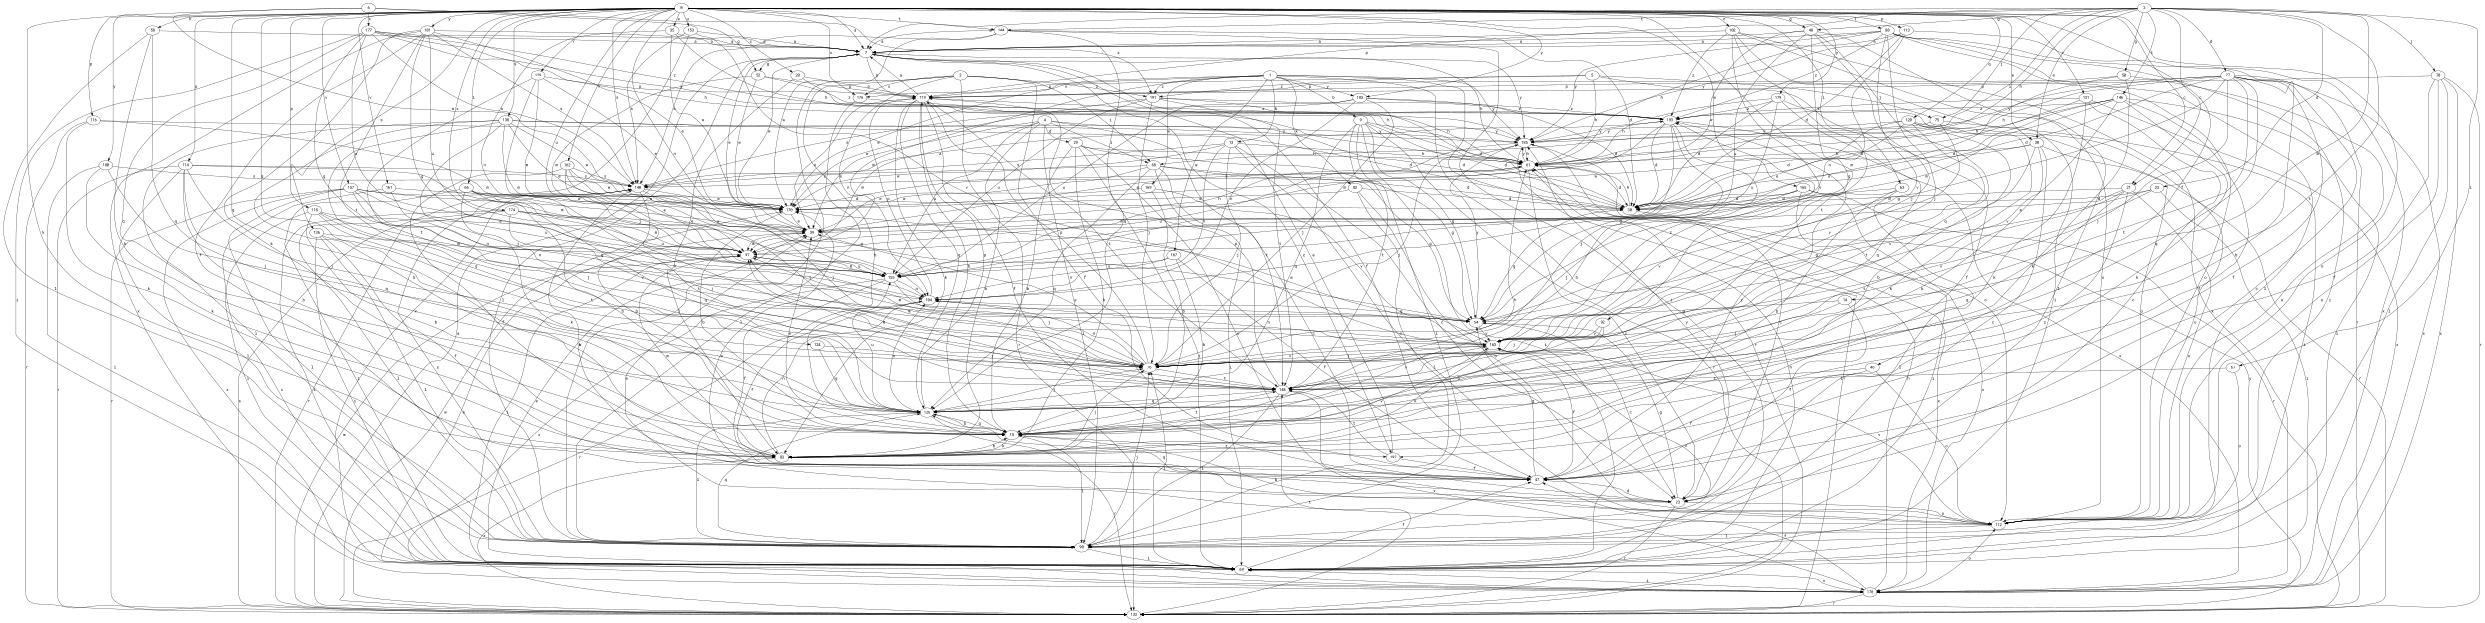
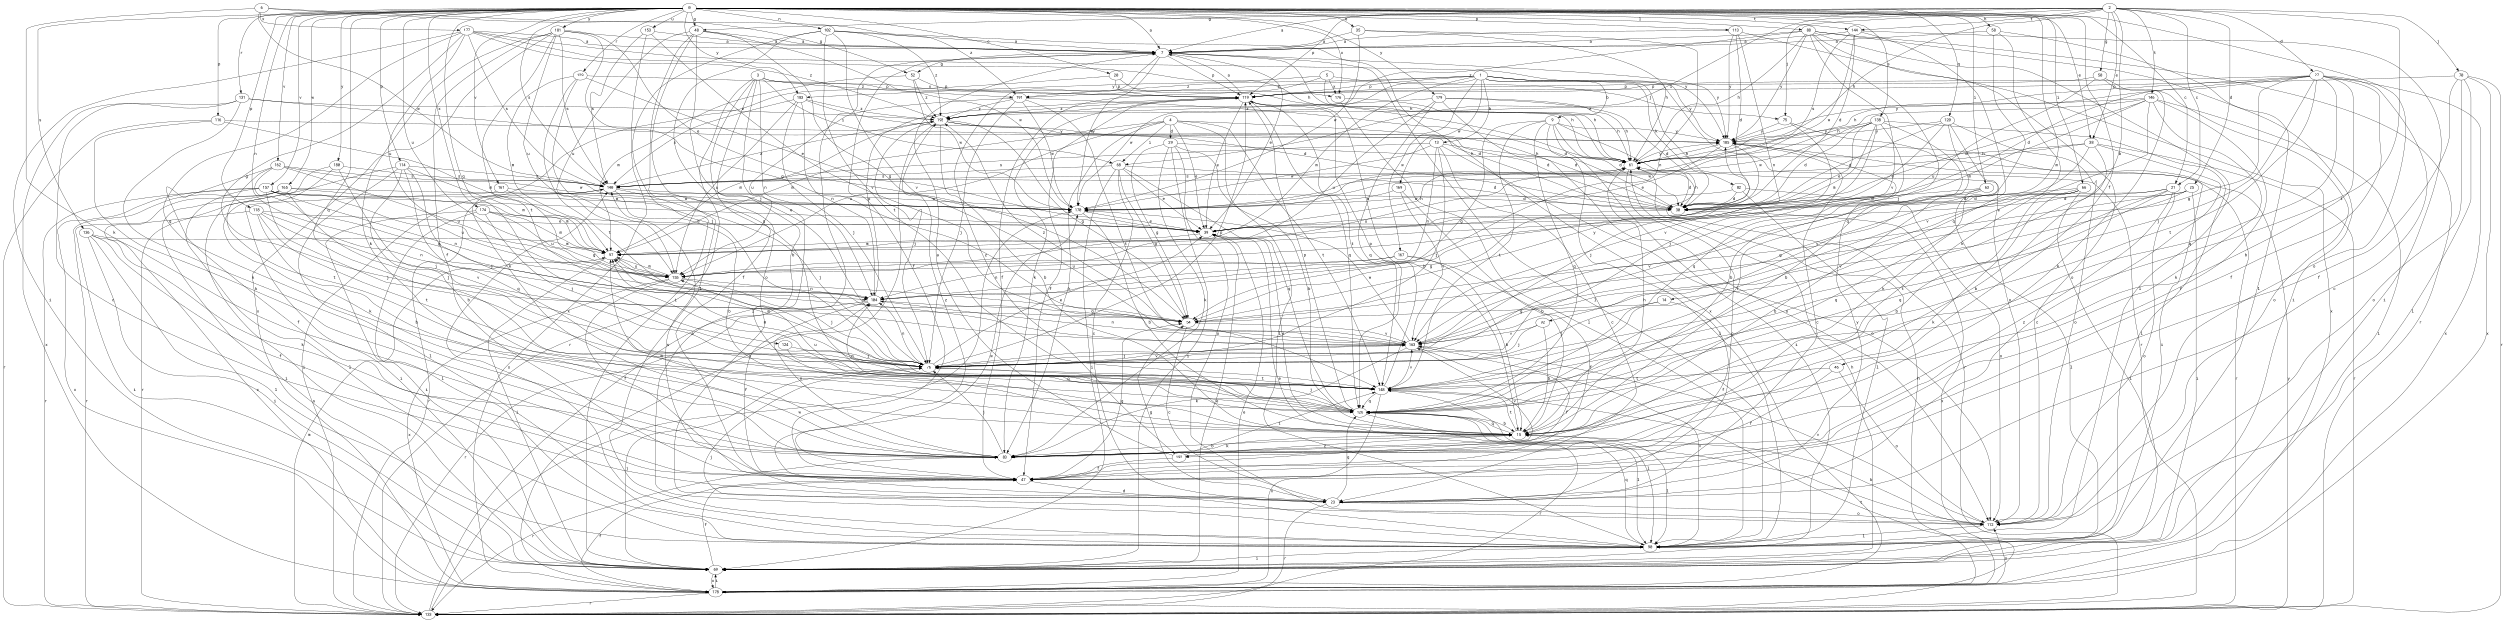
edge "120" -> "148": removed, label "t"
node "67": removed
